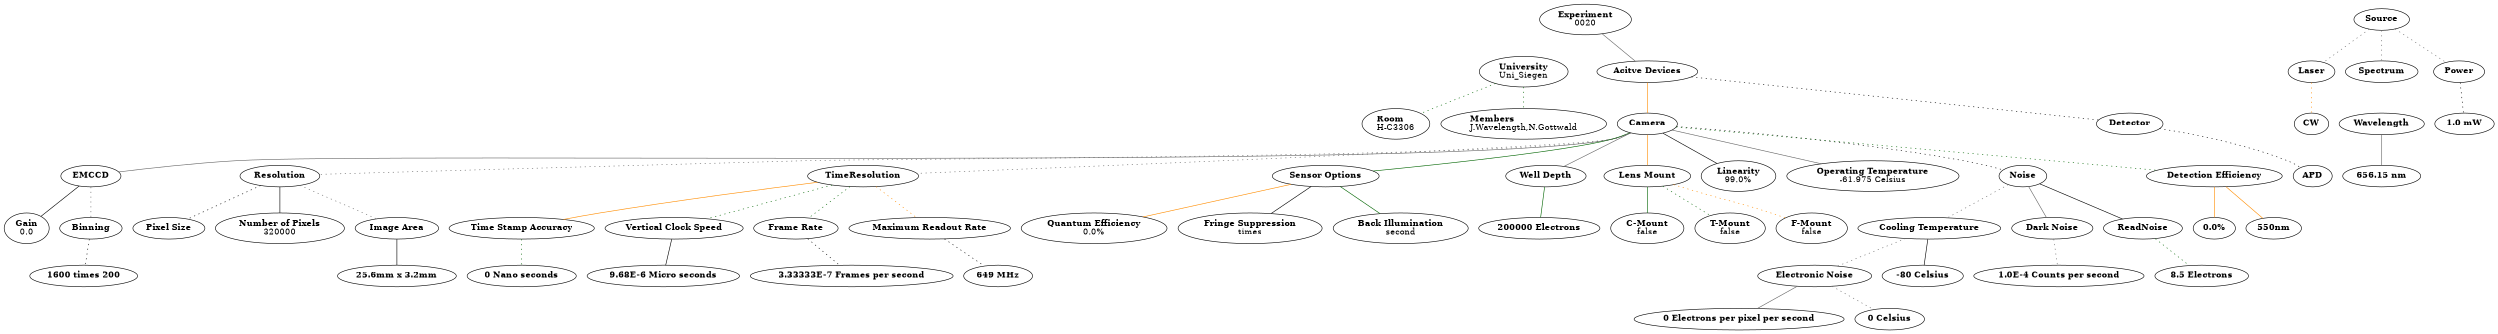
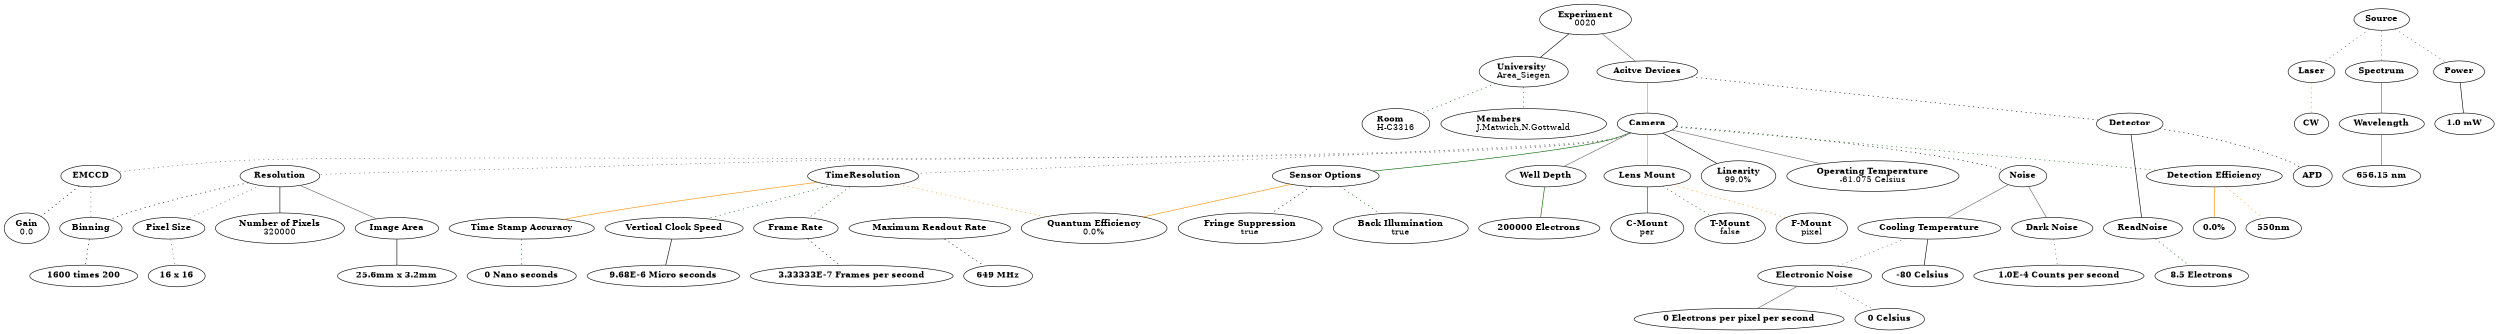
edge "Experiment" -- "University": added
node "University": text "Uni_Siegen" -> "Area_Siegen"
edge "Spectrum" -- "Wavelength": added
edge "Power" -- "1.0 mW": style dotted -> solid
node "Room": text "H-C3306" -> "H-C3316"
node "Members": text "J.Wavelength,N.Gottwald" -> "J.Matwich,N.Gottwald"
edge "Camera" -- "EMCCD": style solid -> dotted
node "Operating Temperature": text "-61.975 Celsius" -> "-61.075 Celsius"
edge "Resolution" -- "Binning": added
edge "Sensor Options" -- "Fringe Suppression": style solid -> dotted
edge "Sensor Options" -- "Back Illumination": style solid -> dotted
edge "EMCCD" -- "Gain": style solid -> dotted
edge "Noise" -- "Cooling Temperature": style dotted -> solid
edge "Noise" -- "ReadNoise": now "Detector" -- "ReadNoise"
edge "Resolution" -- "Pixel Size": color black -> gray40
edge "Resolution" -- "Image Area": style dotted -> solid
edge "TimeResolution" -- "Maximum Readout Rate": now "TimeResolution" -- "Quantum Efficiency"
edge "Detection Efficiency" -- "550nm": style solid -> dotted
node "Fringe Suppression": text "times" -> "true"
node "Back Illumination": text "second" -> "true"
node "C-Mount": text "false" -> "per"
node "F-Mount": text "false" -> "pixel"
node "16 x 16": added
